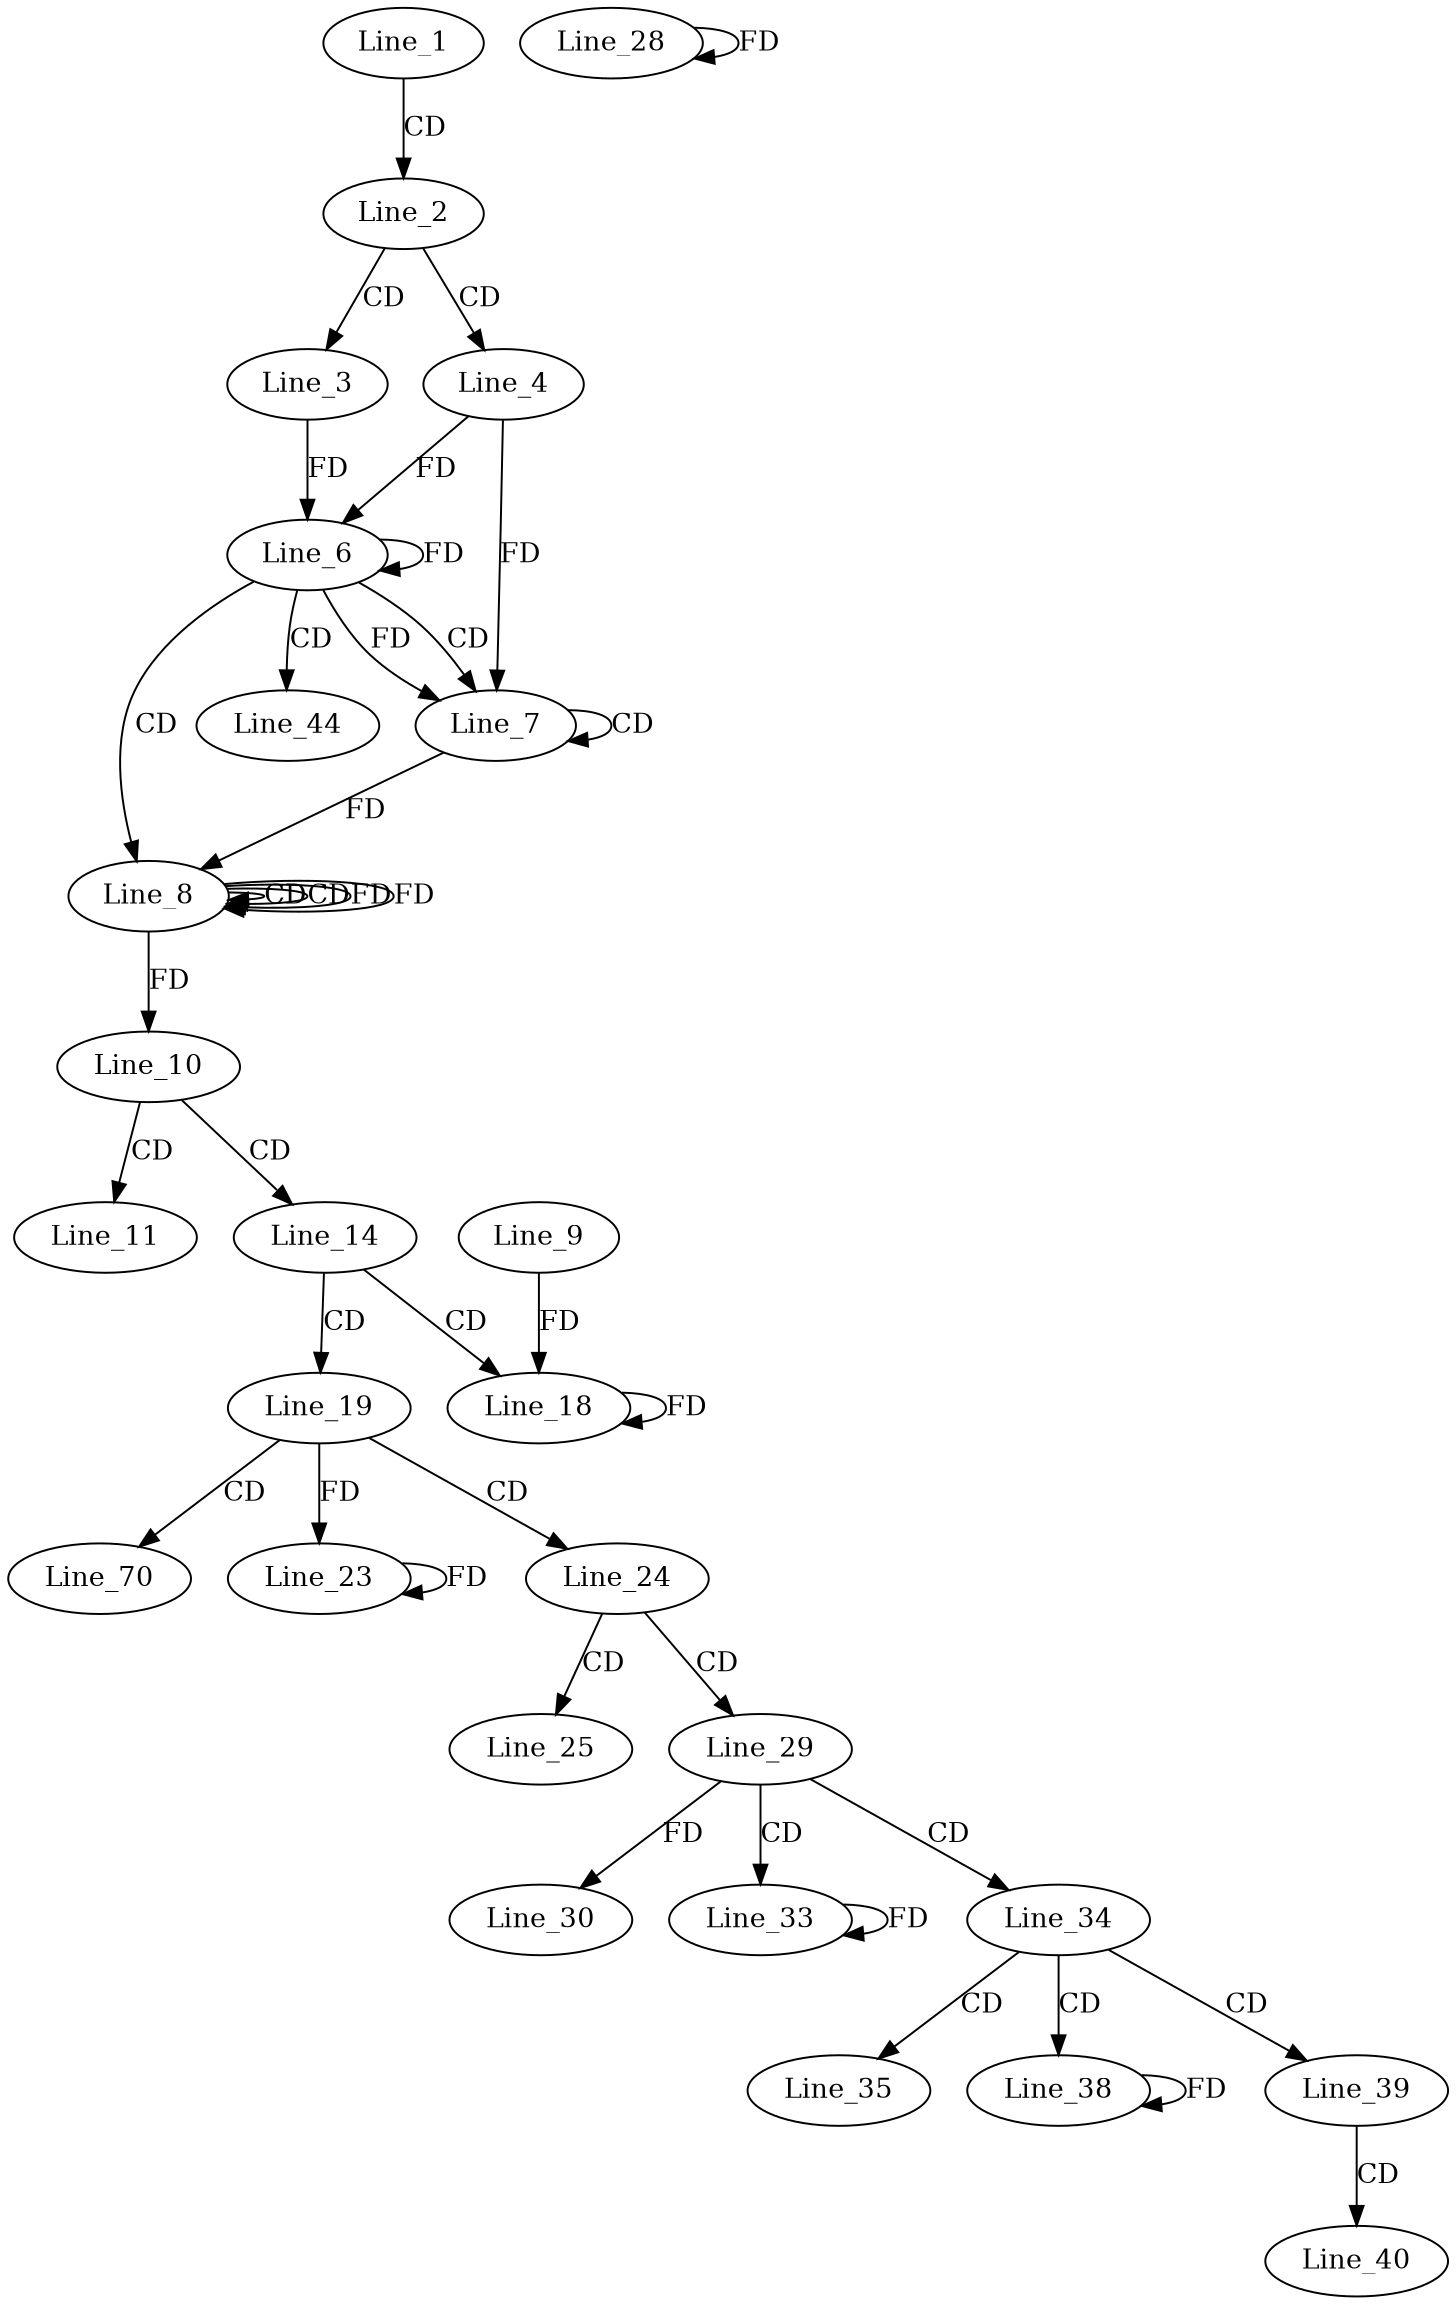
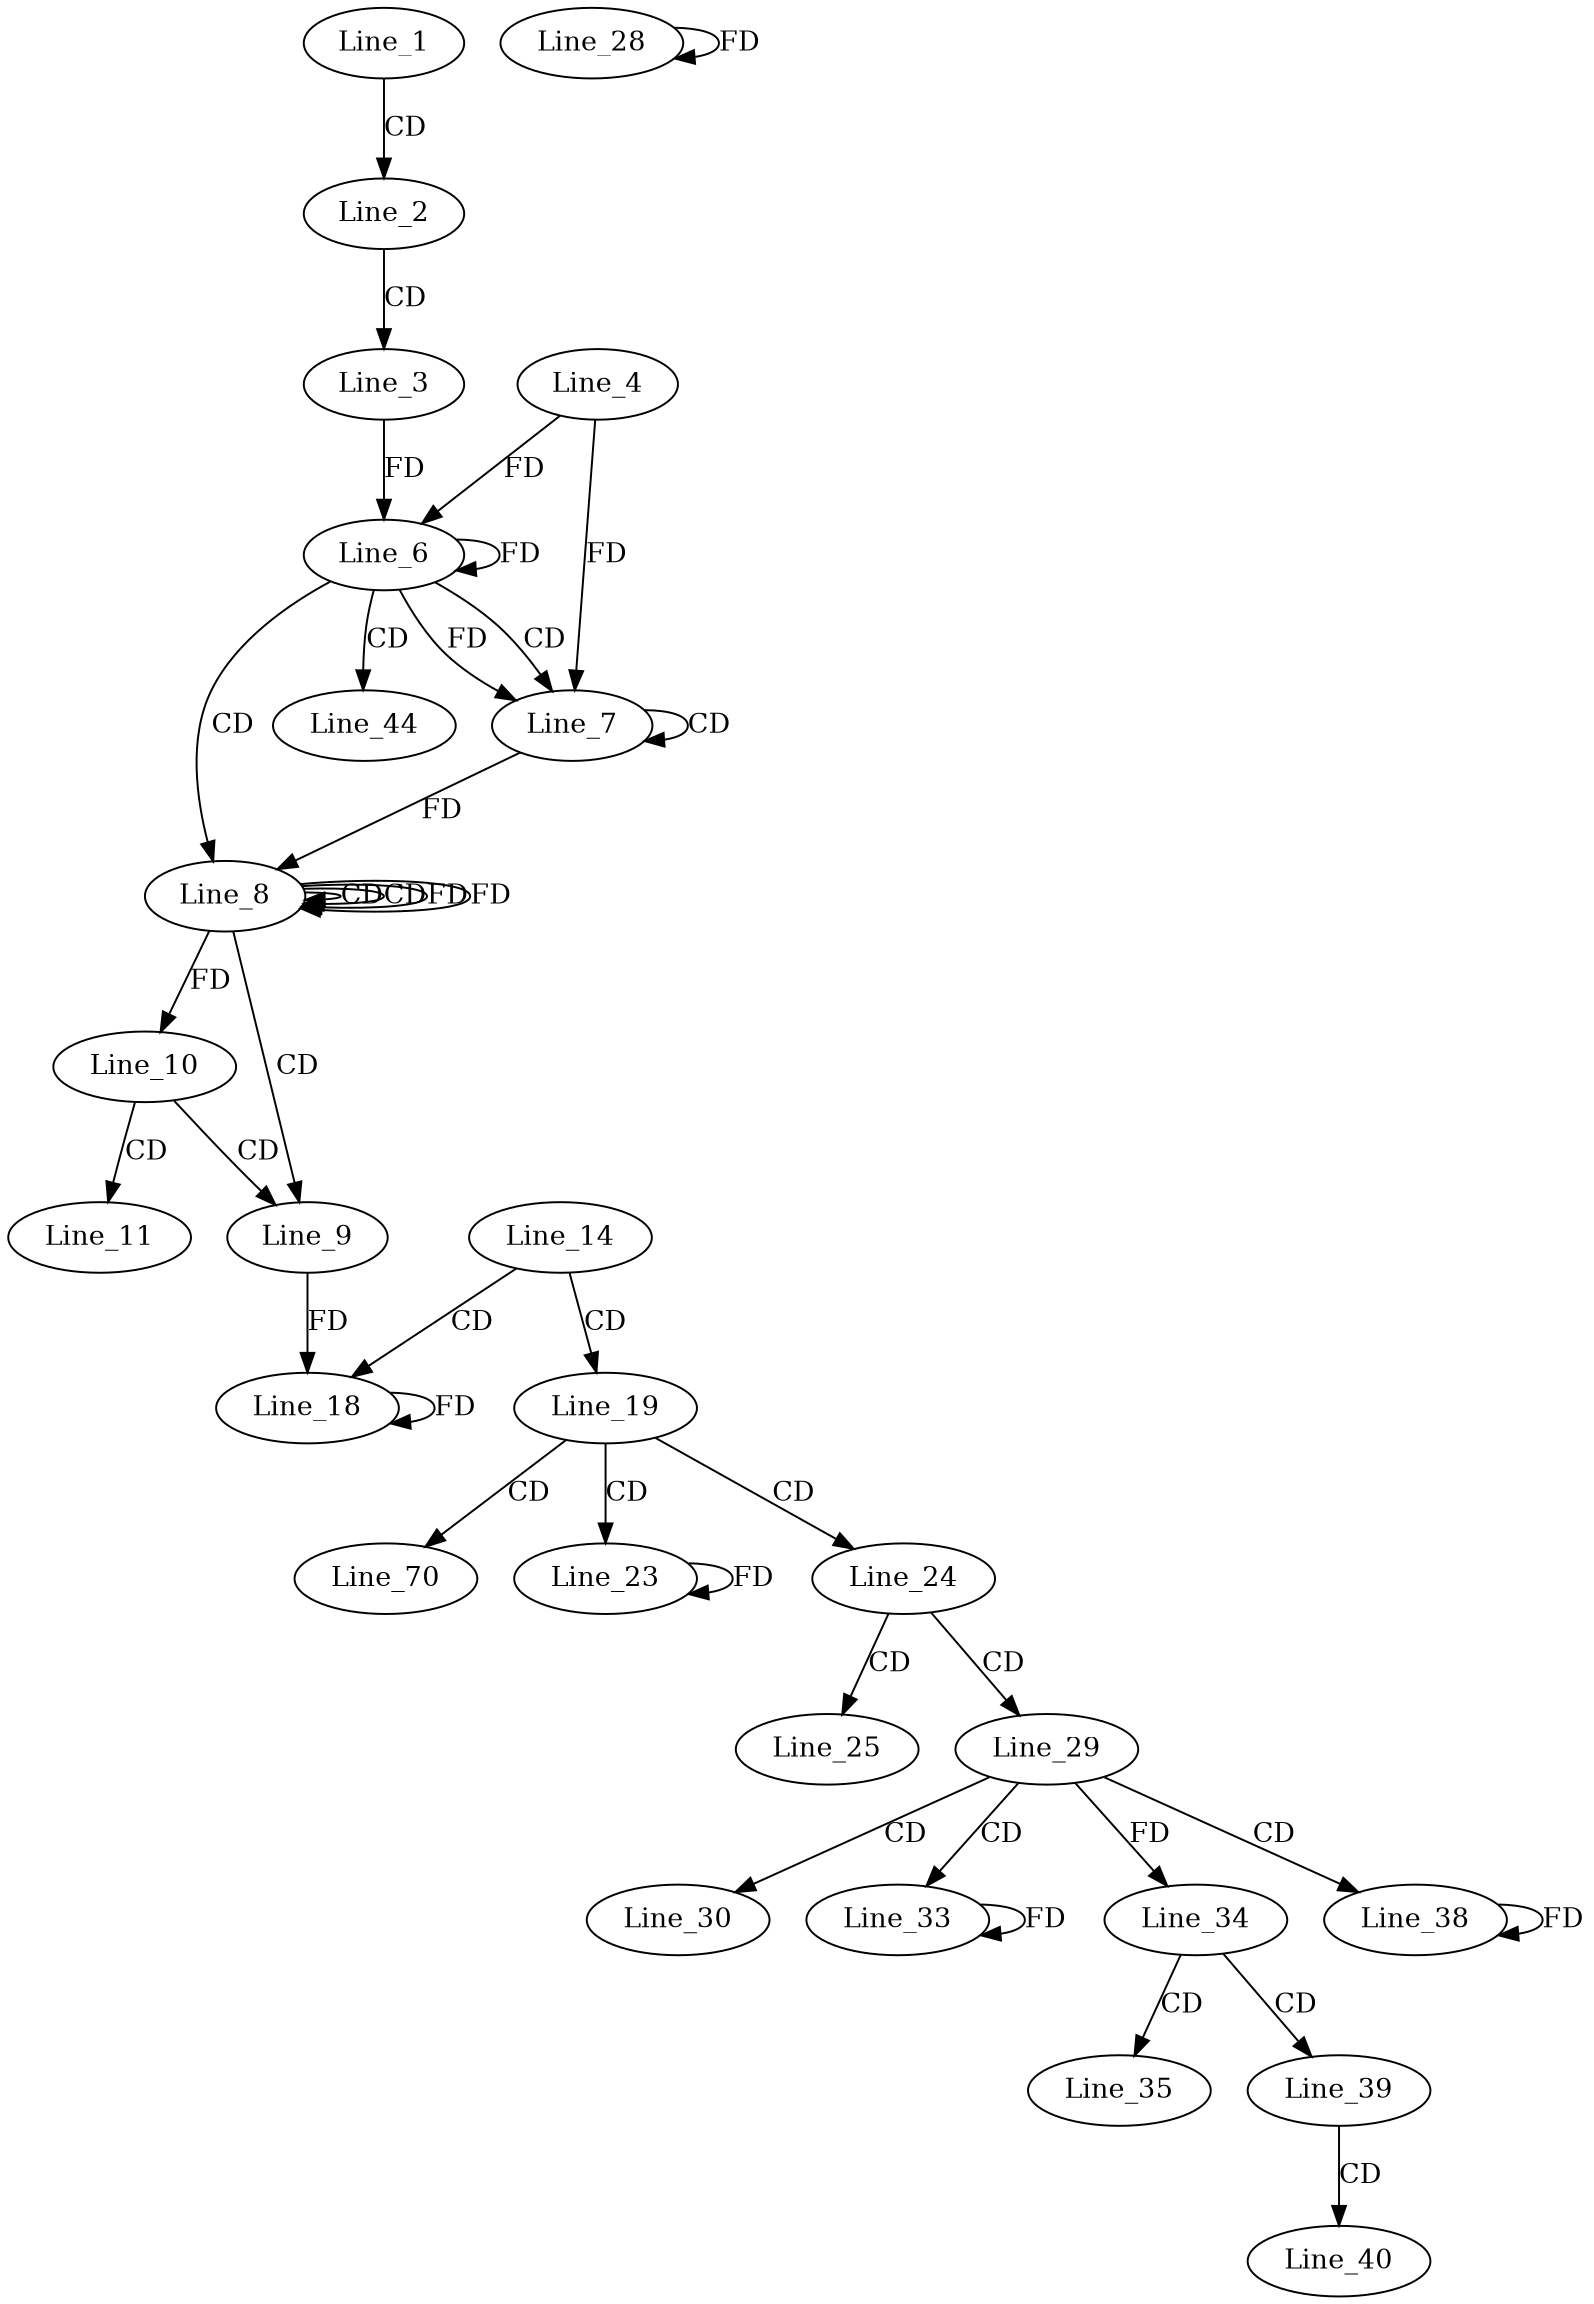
edge "Line_2" -> "Line_4": removed, label "CD"
edge "Line_8" -> "Line_9": added, label "CD"
edge "Line_10" -> "Line_14": now "Line_10" -> "Line_9"
edge "Line_19" -> "Line_23": label "FD" -> "CD"
edge "Line_29" -> "Line_30": label "FD" -> "CD"
edge "Line_29" -> "Line_34": label "CD" -> "FD"
edge "Line_34" -> "Line_38": now "Line_29" -> "Line_38"
